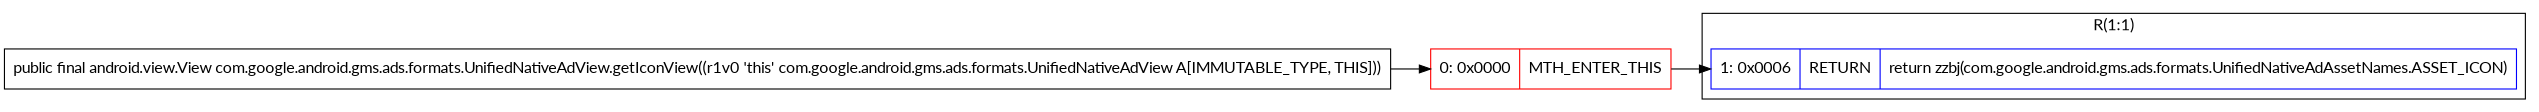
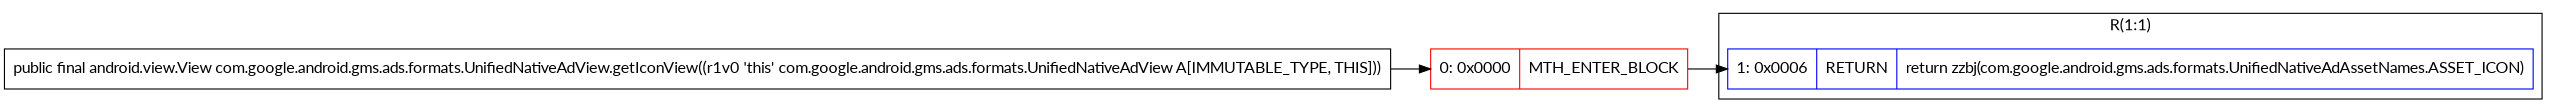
node "0: 0x0000": text "MTH_ENTER_THIS" -> "MTH_ENTER_BLOCK"
